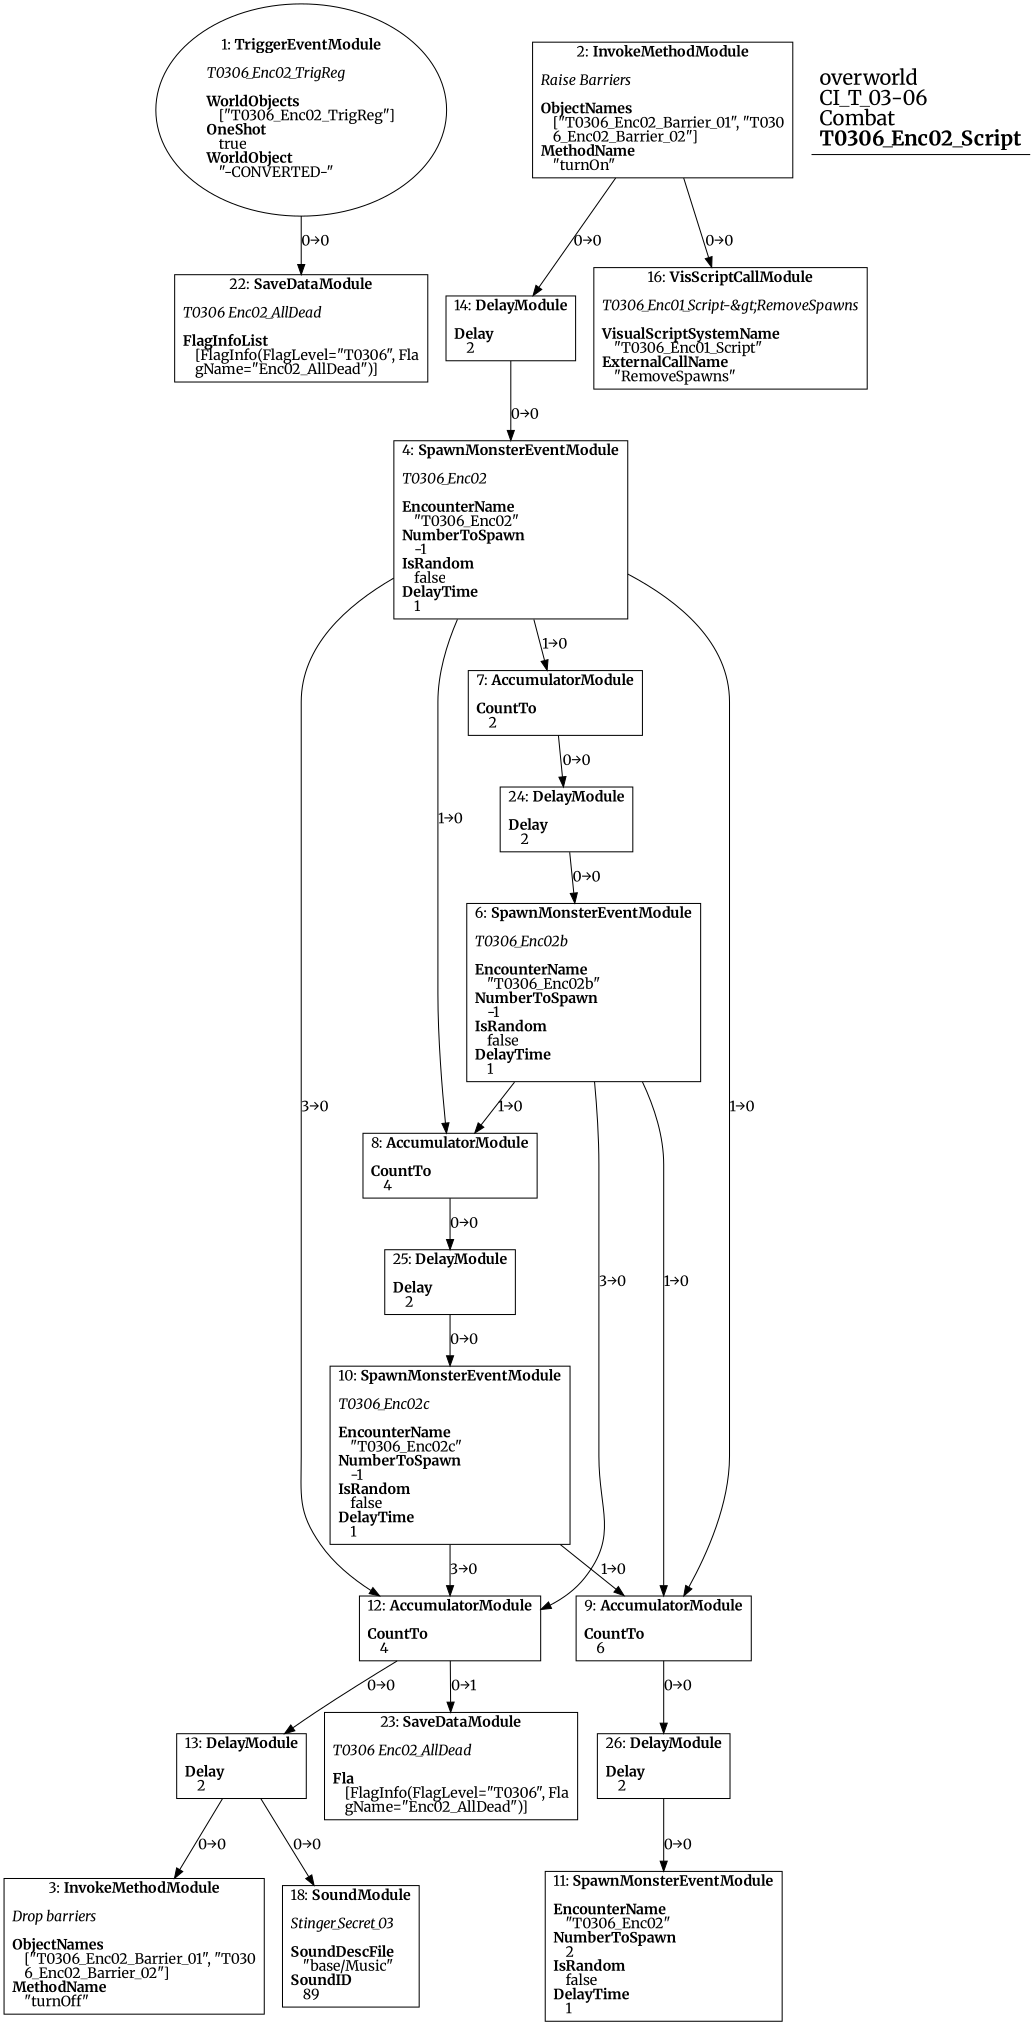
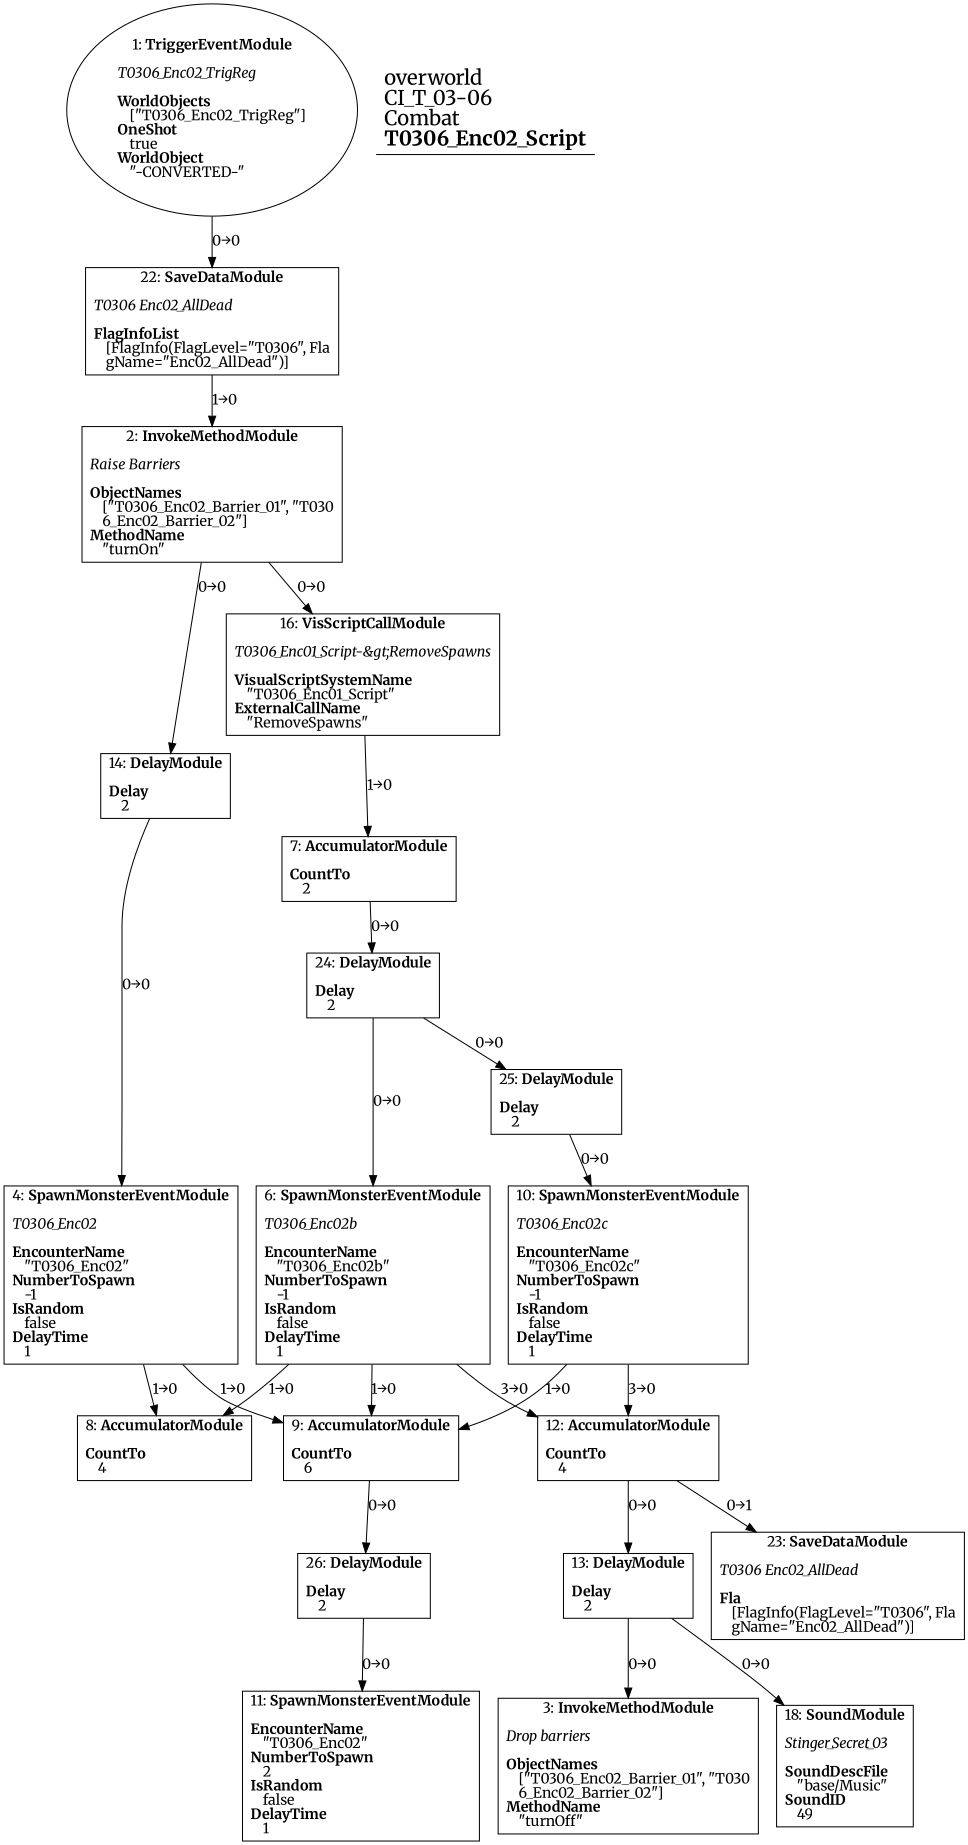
edge "22:" -> "2:": added, label "1→0"
edge "4:" -> "7:": now "16:" -> "7:"
edge "4:" -> "12:": removed, label "3→0"
edge "8:" -> "25:": now "24:" -> "25:"
node "18:": text "89" -> "49"
